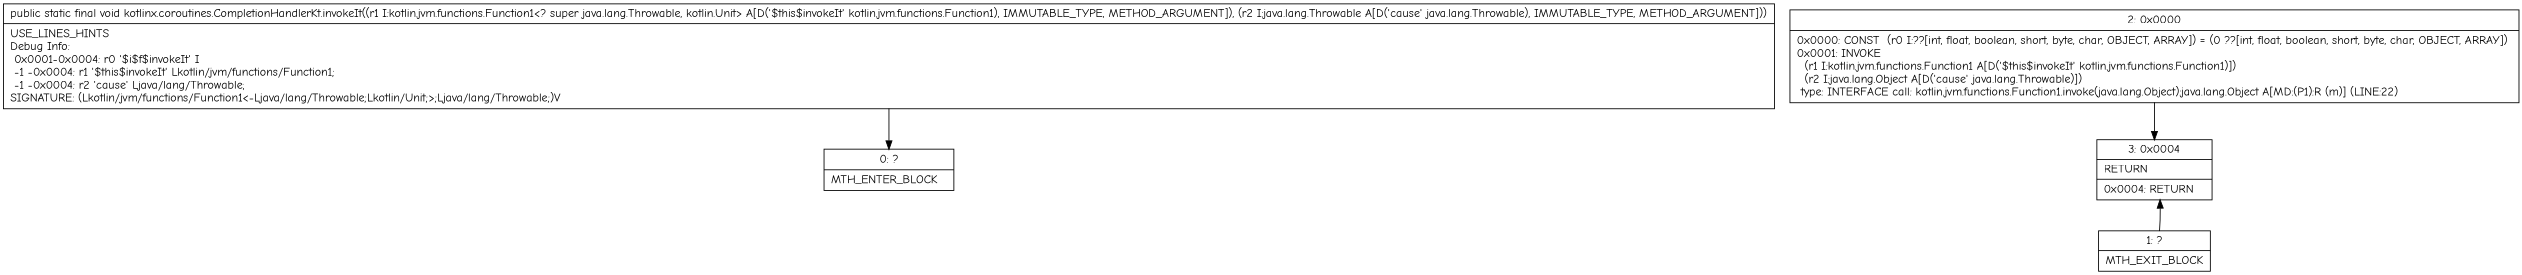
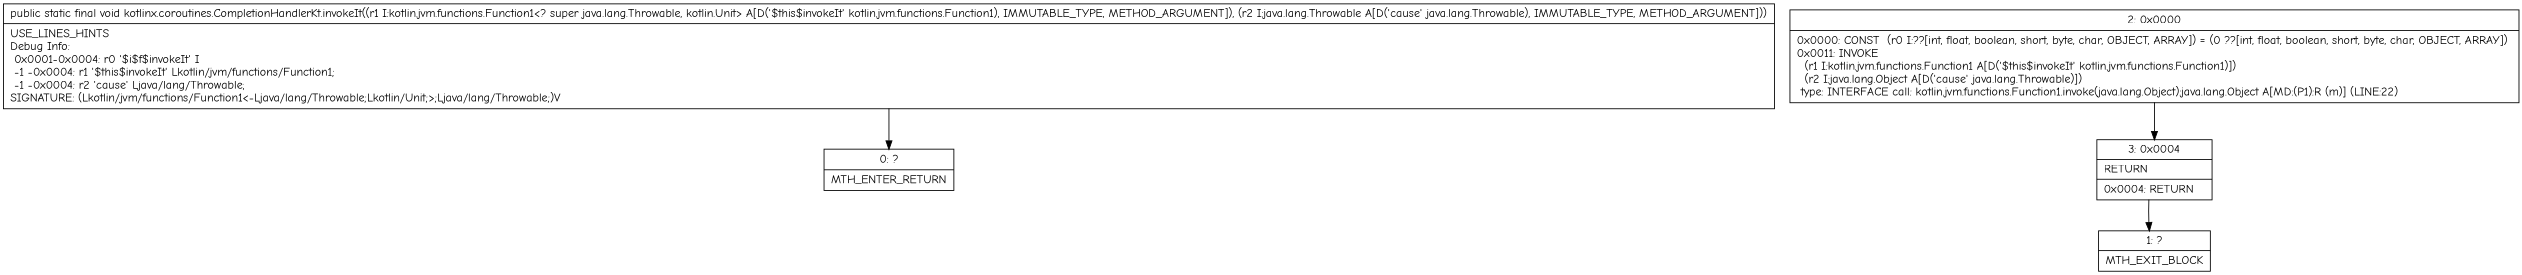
node "2: 0x0000": text "0x0001: INVOKE" -> "0x0011: INVOKE"
node "0: ?": text "MTH_ENTER_BLOCK" -> "MTH_ENTER_RETURN"
edge "1: ?" -> "3: 0x0004": reversed
